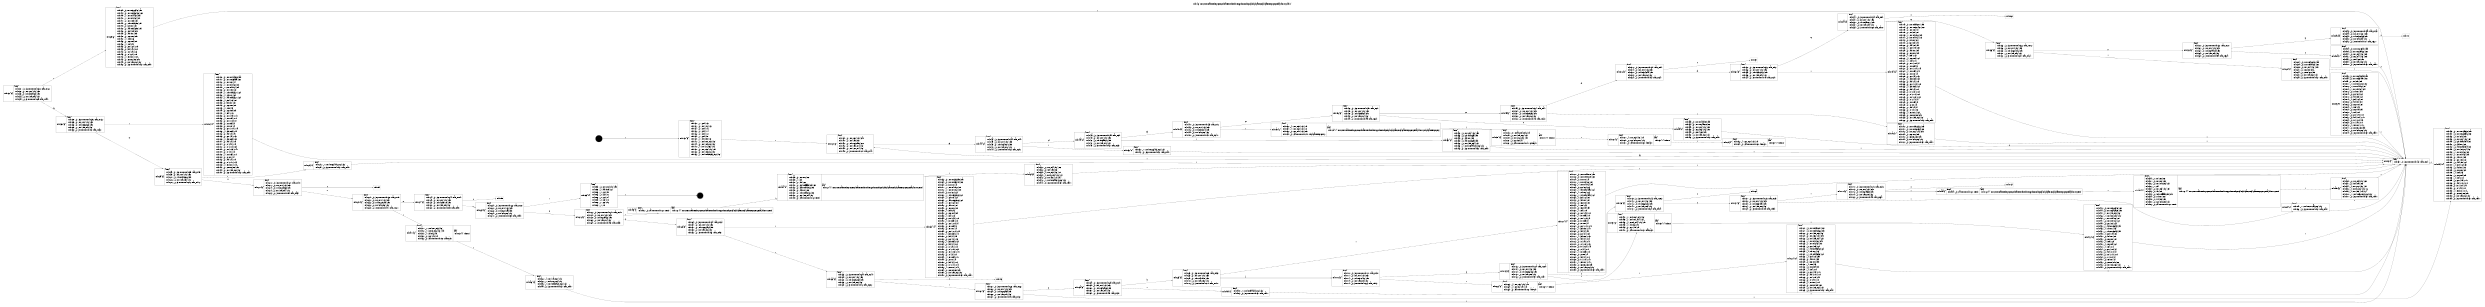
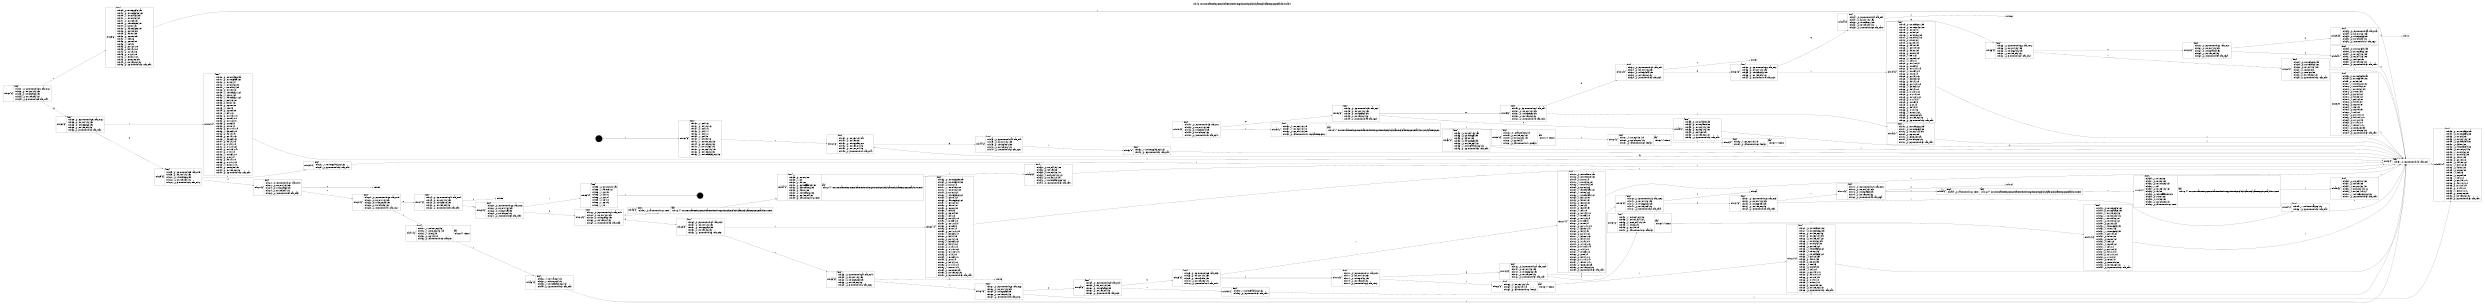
node "0x4014ba [22]": removed
edge "0x401b9c [104]" -> "0x401f37 [5]": reversed
